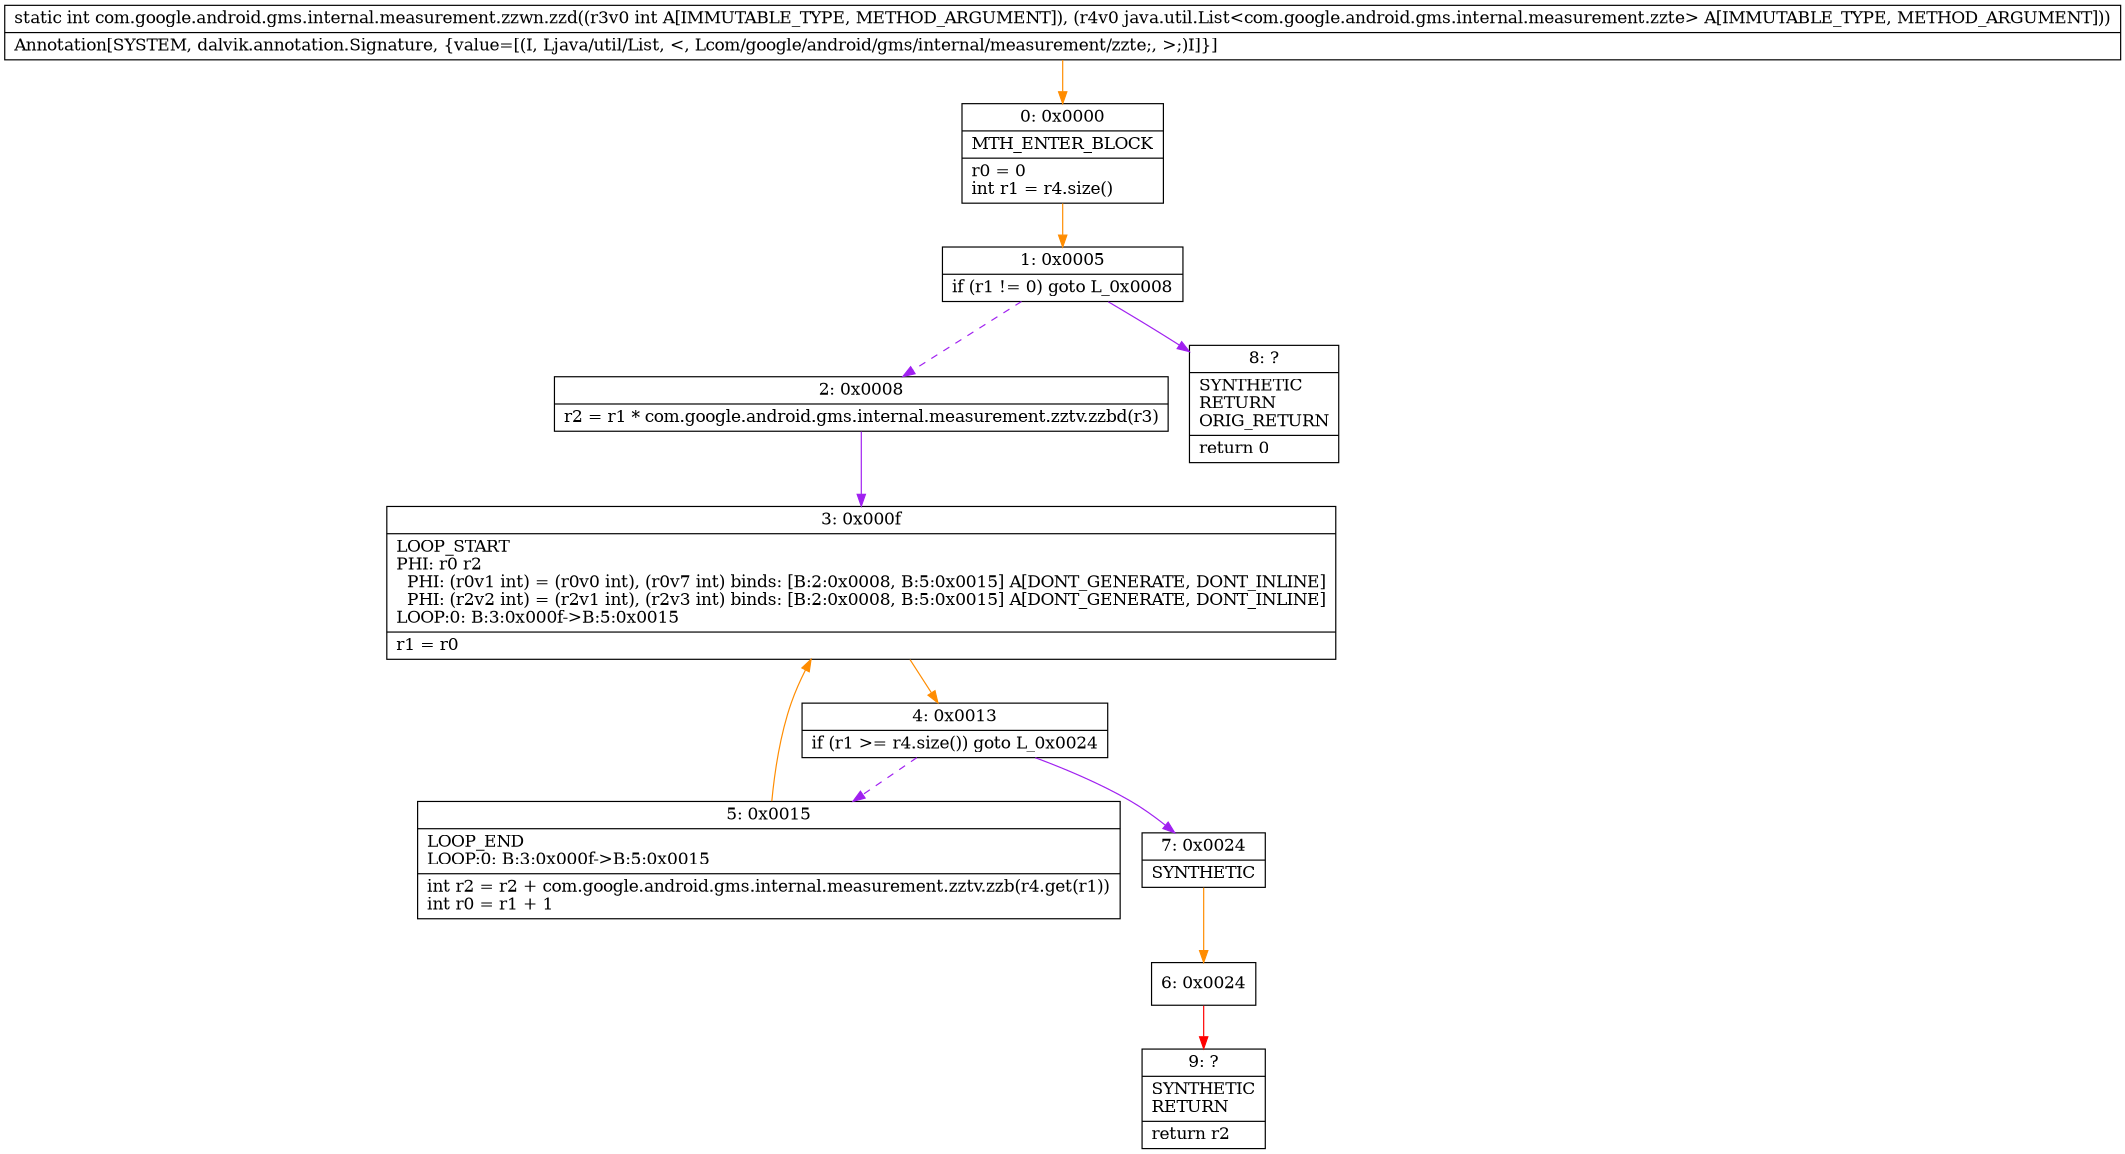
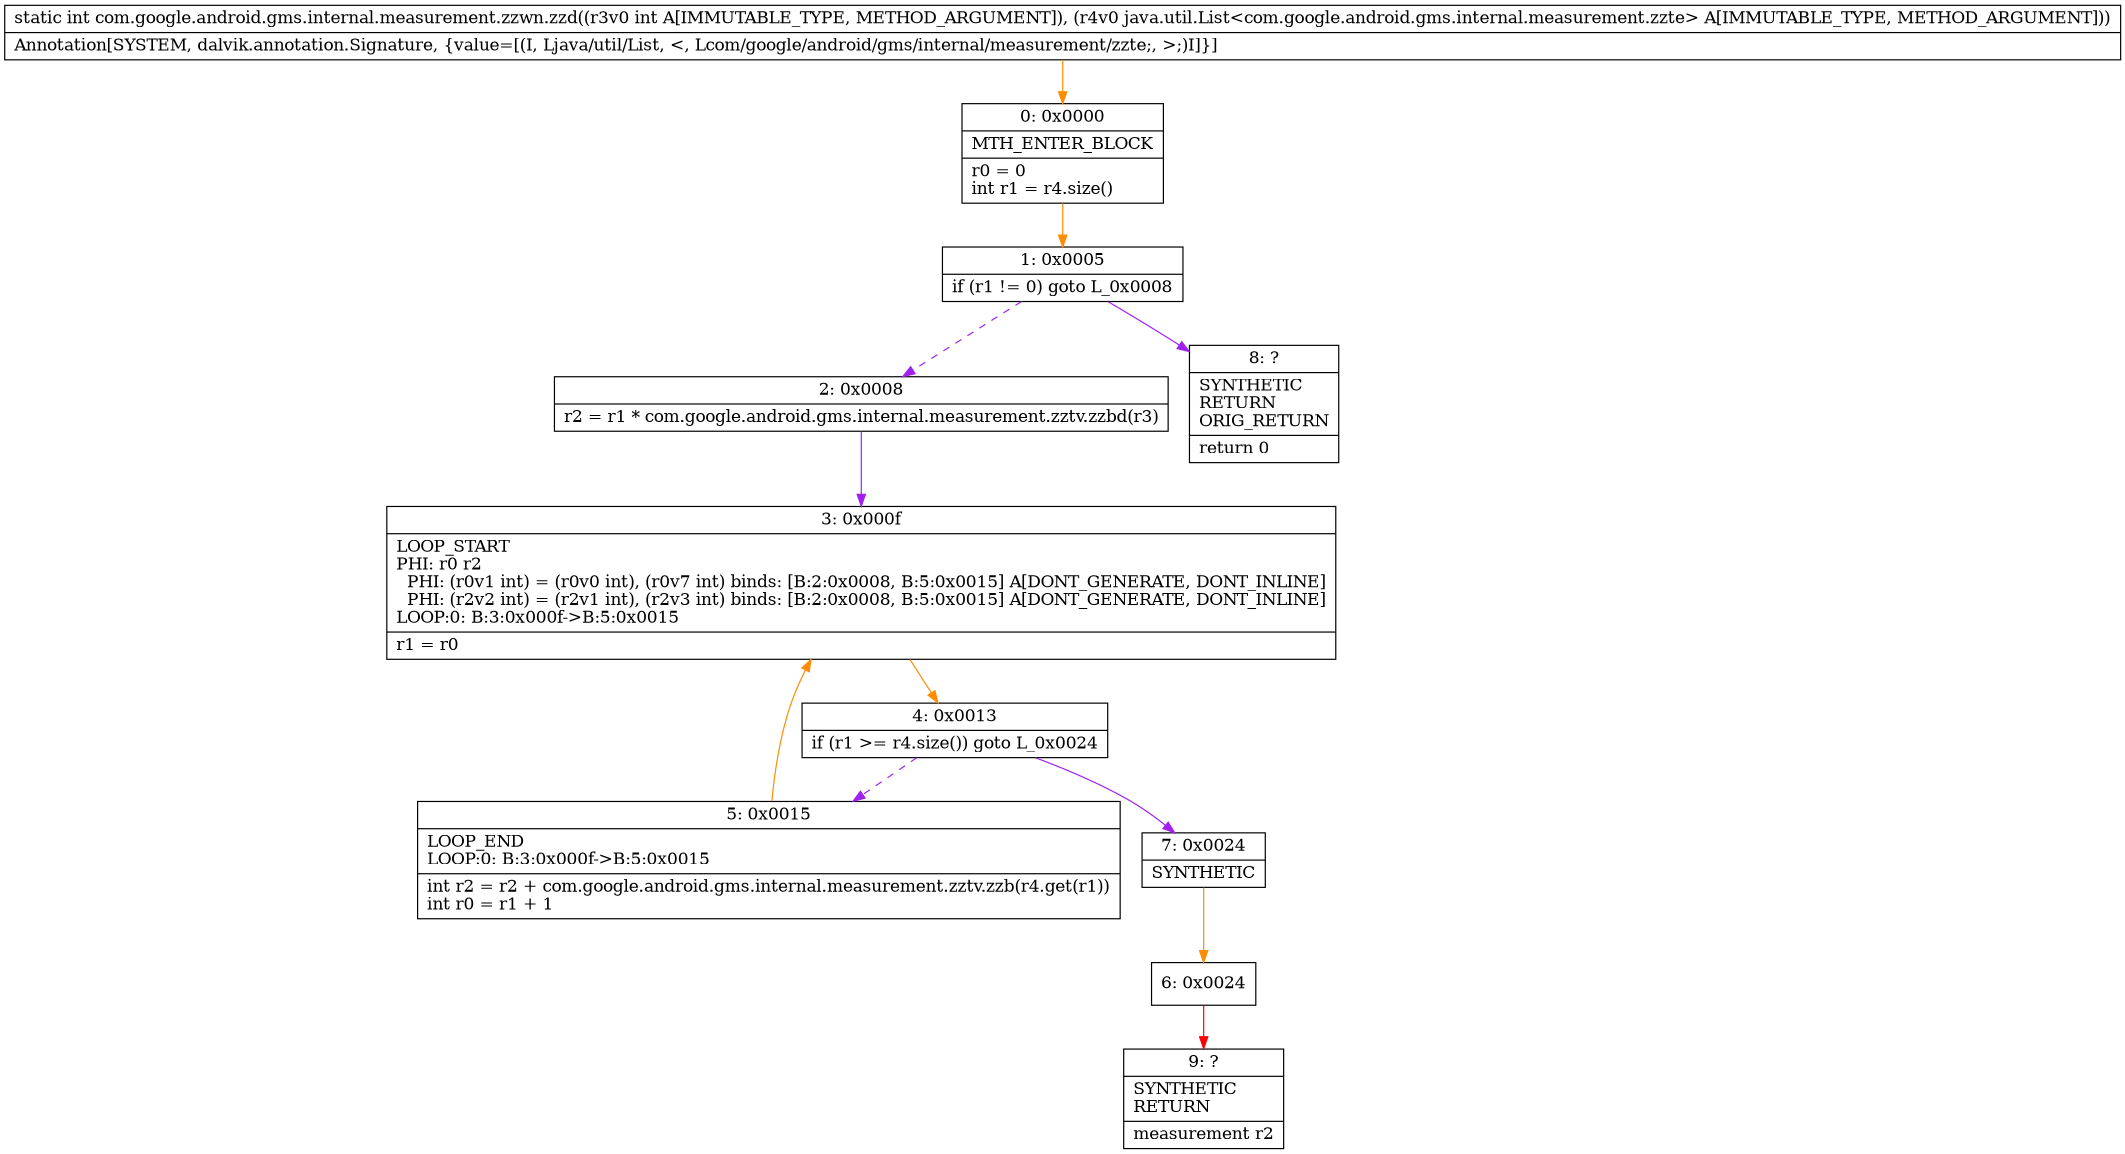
node "9: ?": text "return r2" -> "measurement r2"
